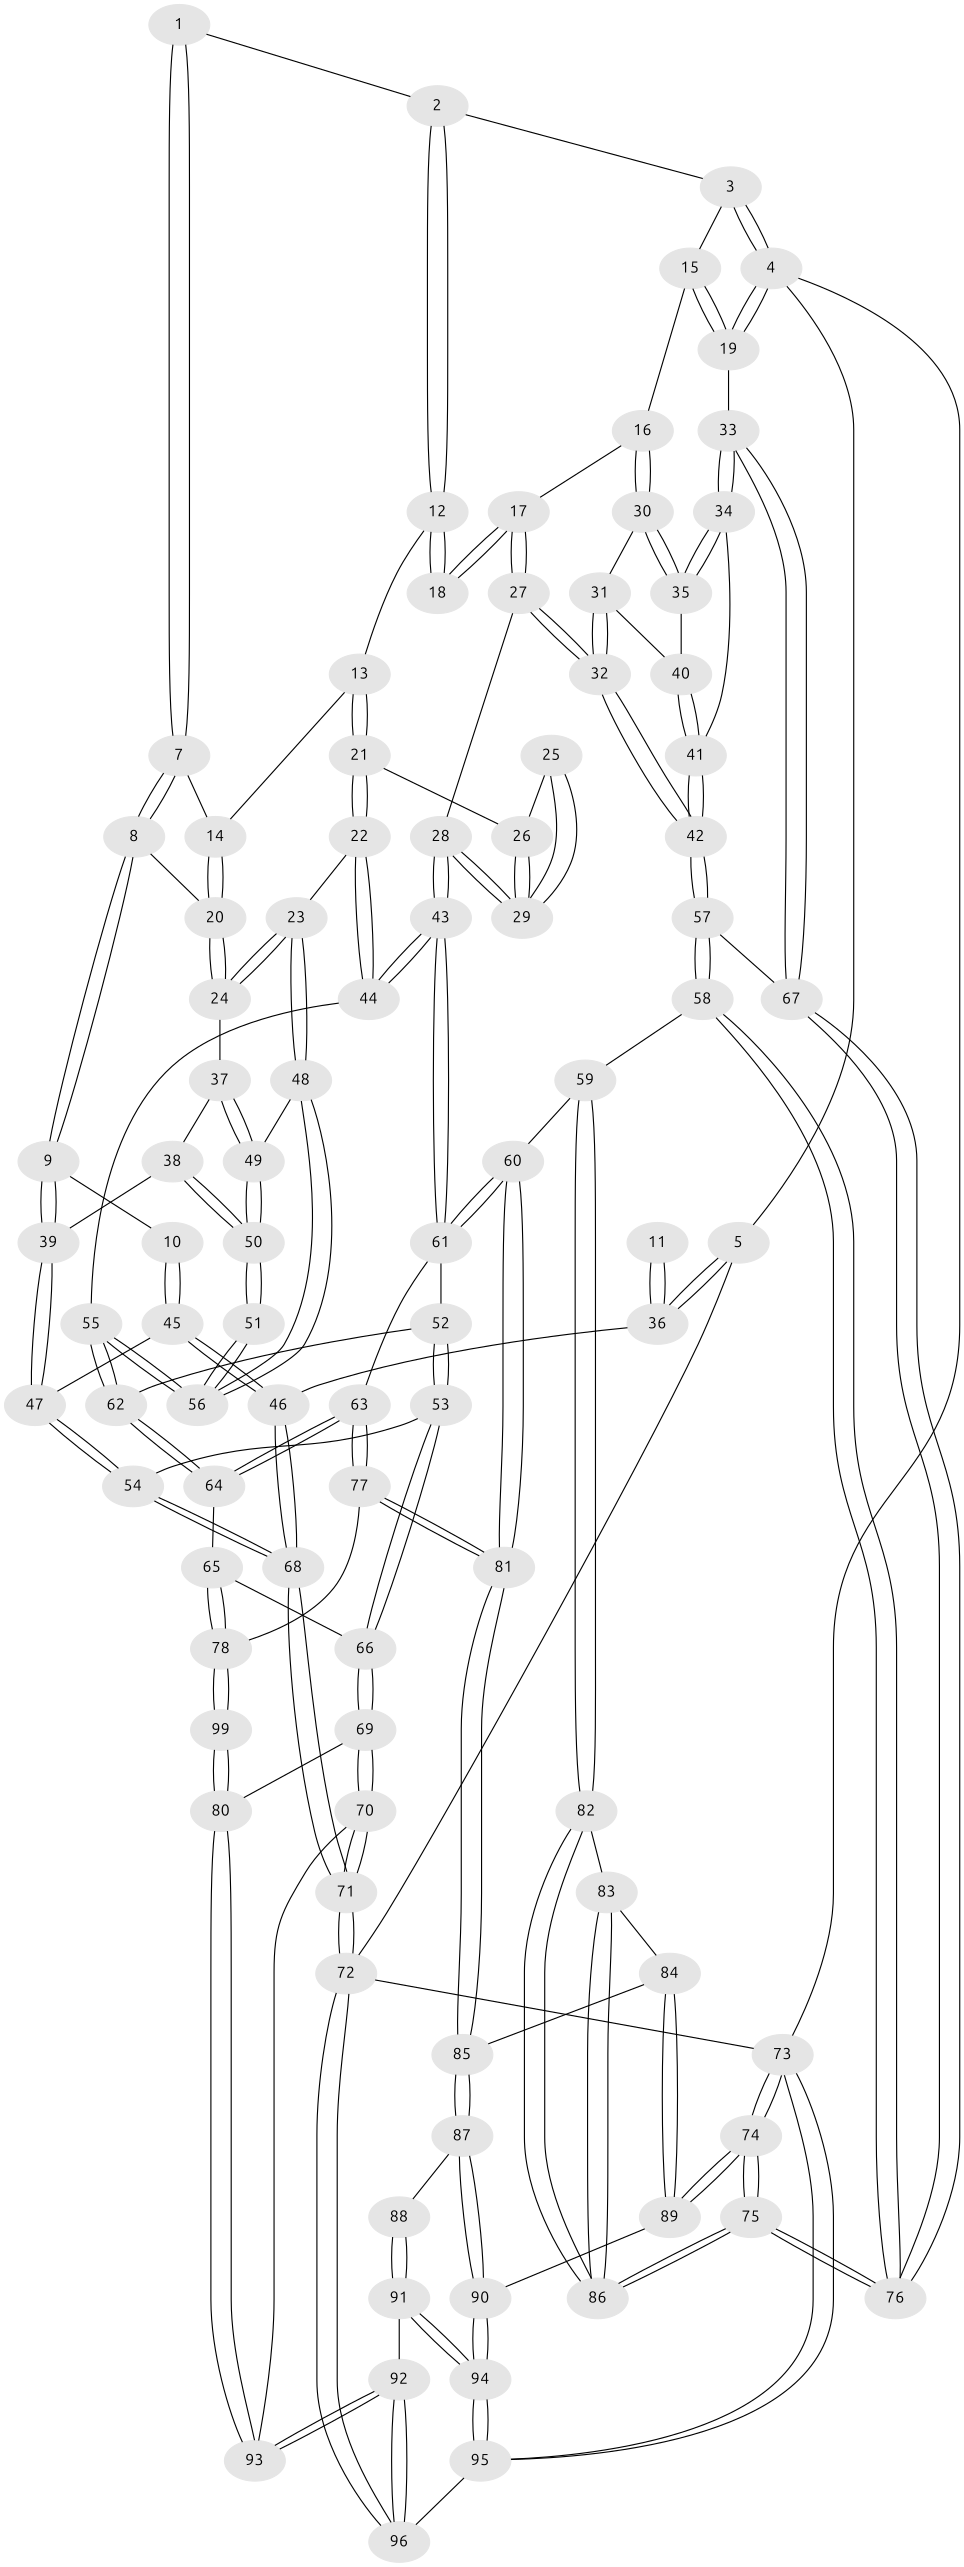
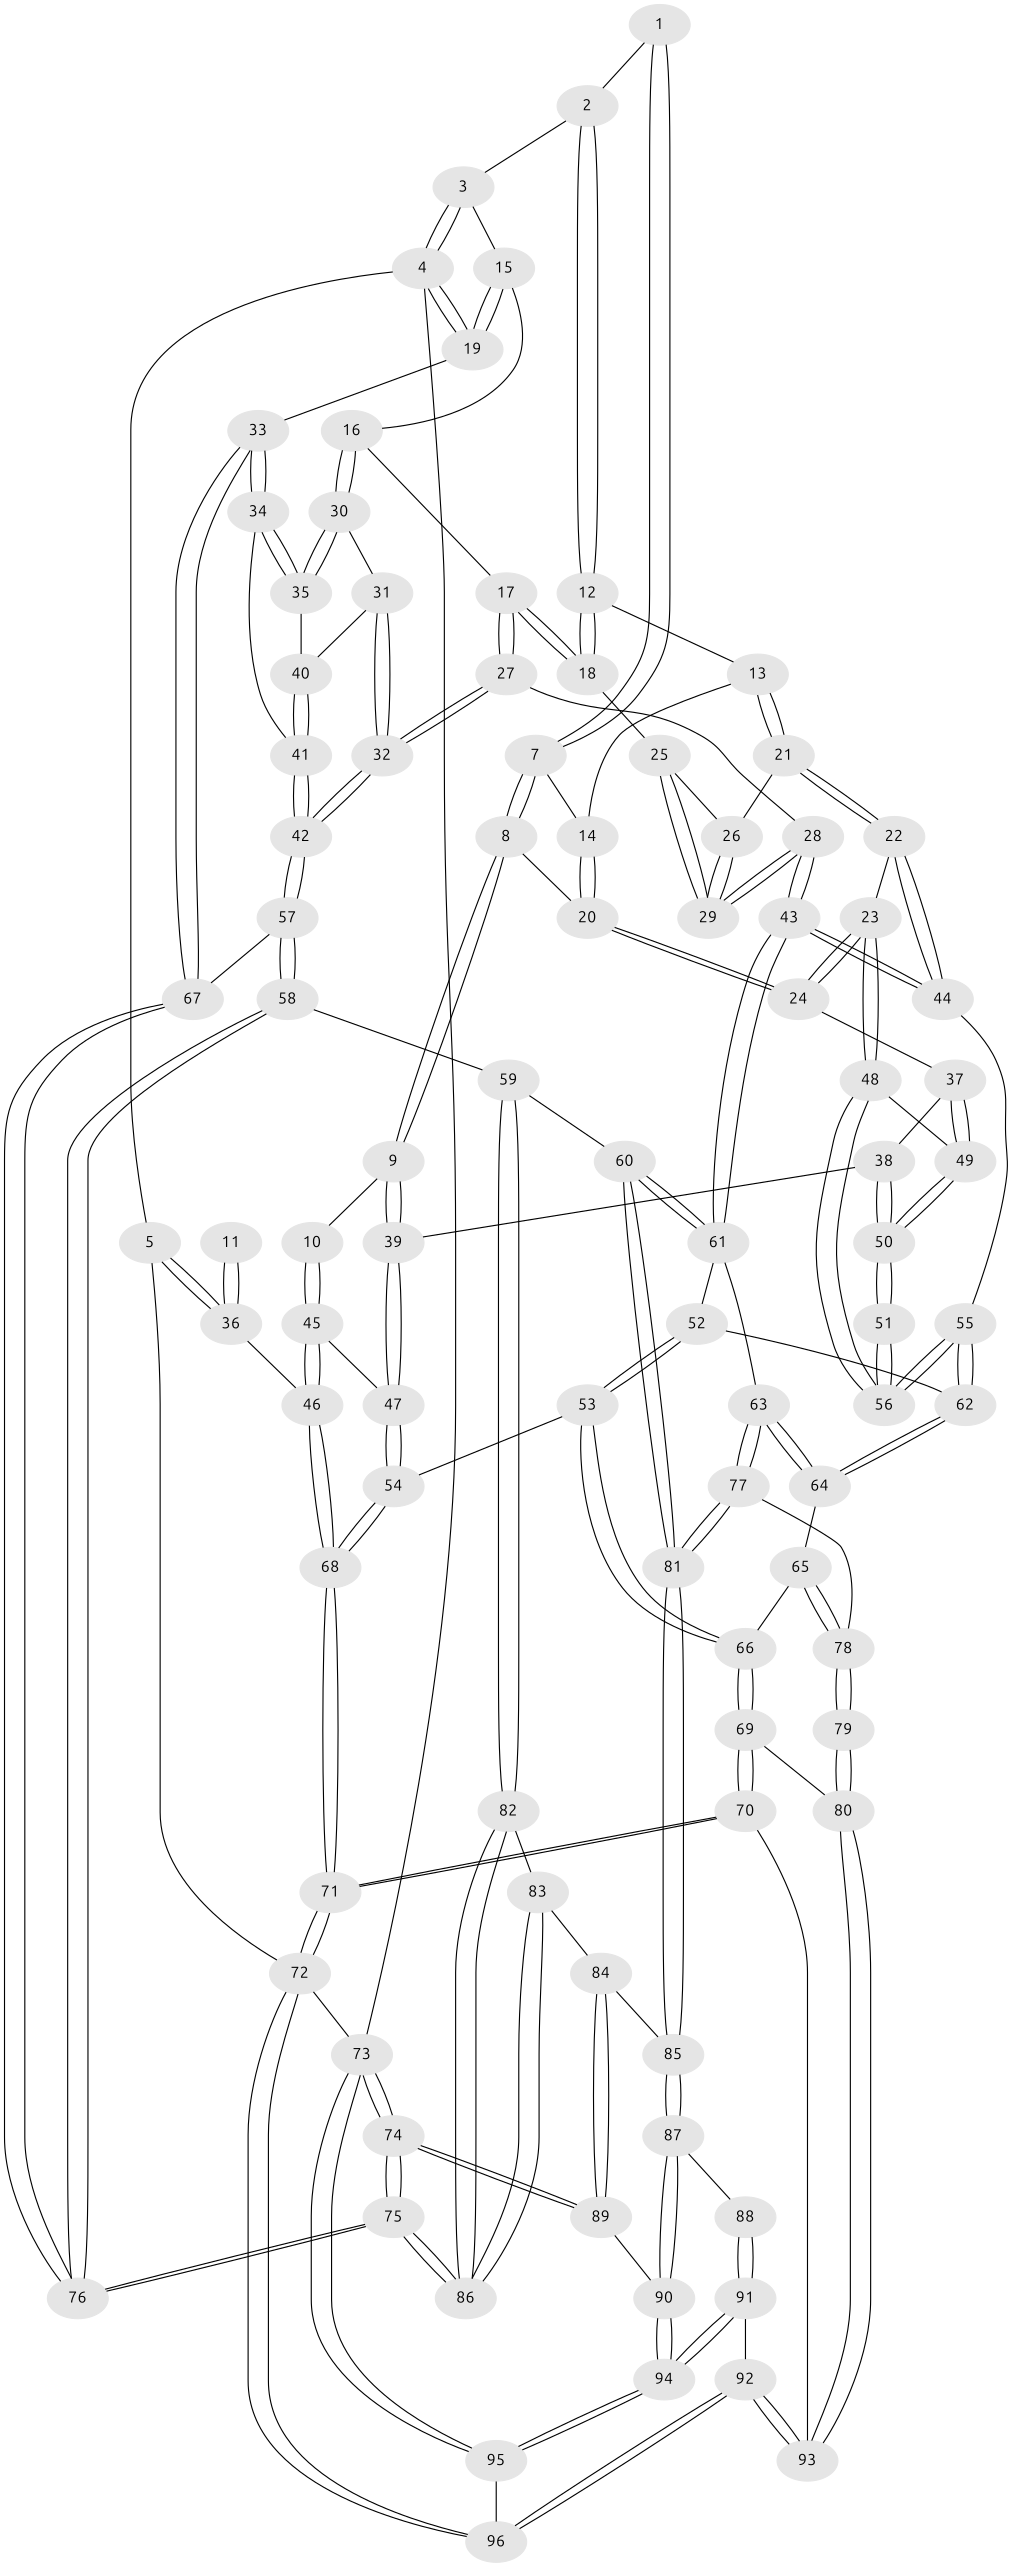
edge "18" -- "25": added
node "99": label "99" -> "79"
